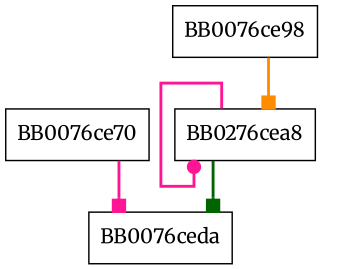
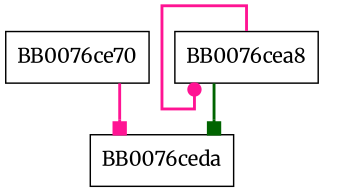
node "BB0076ce98": removed
node "BB0276cea8": label "BB0276cea8" -> "BB0076cea8"
